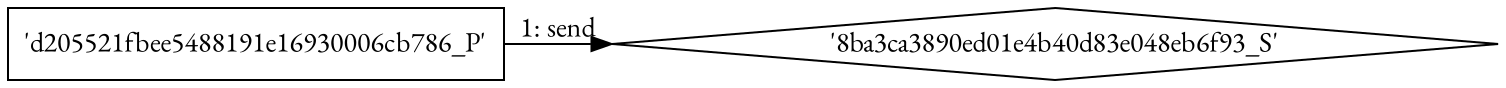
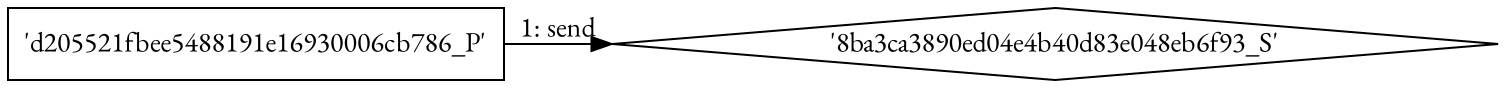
node "'8ba3ca3890ed01e4b40d83e048eb6f93_S'": label "'8ba3ca3890ed01e4b40d83e048eb6f93_S'" -> "'8ba3ca3890ed04e4b40d83e048eb6f93_S'"
